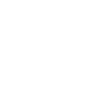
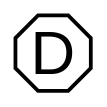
node "D": added
